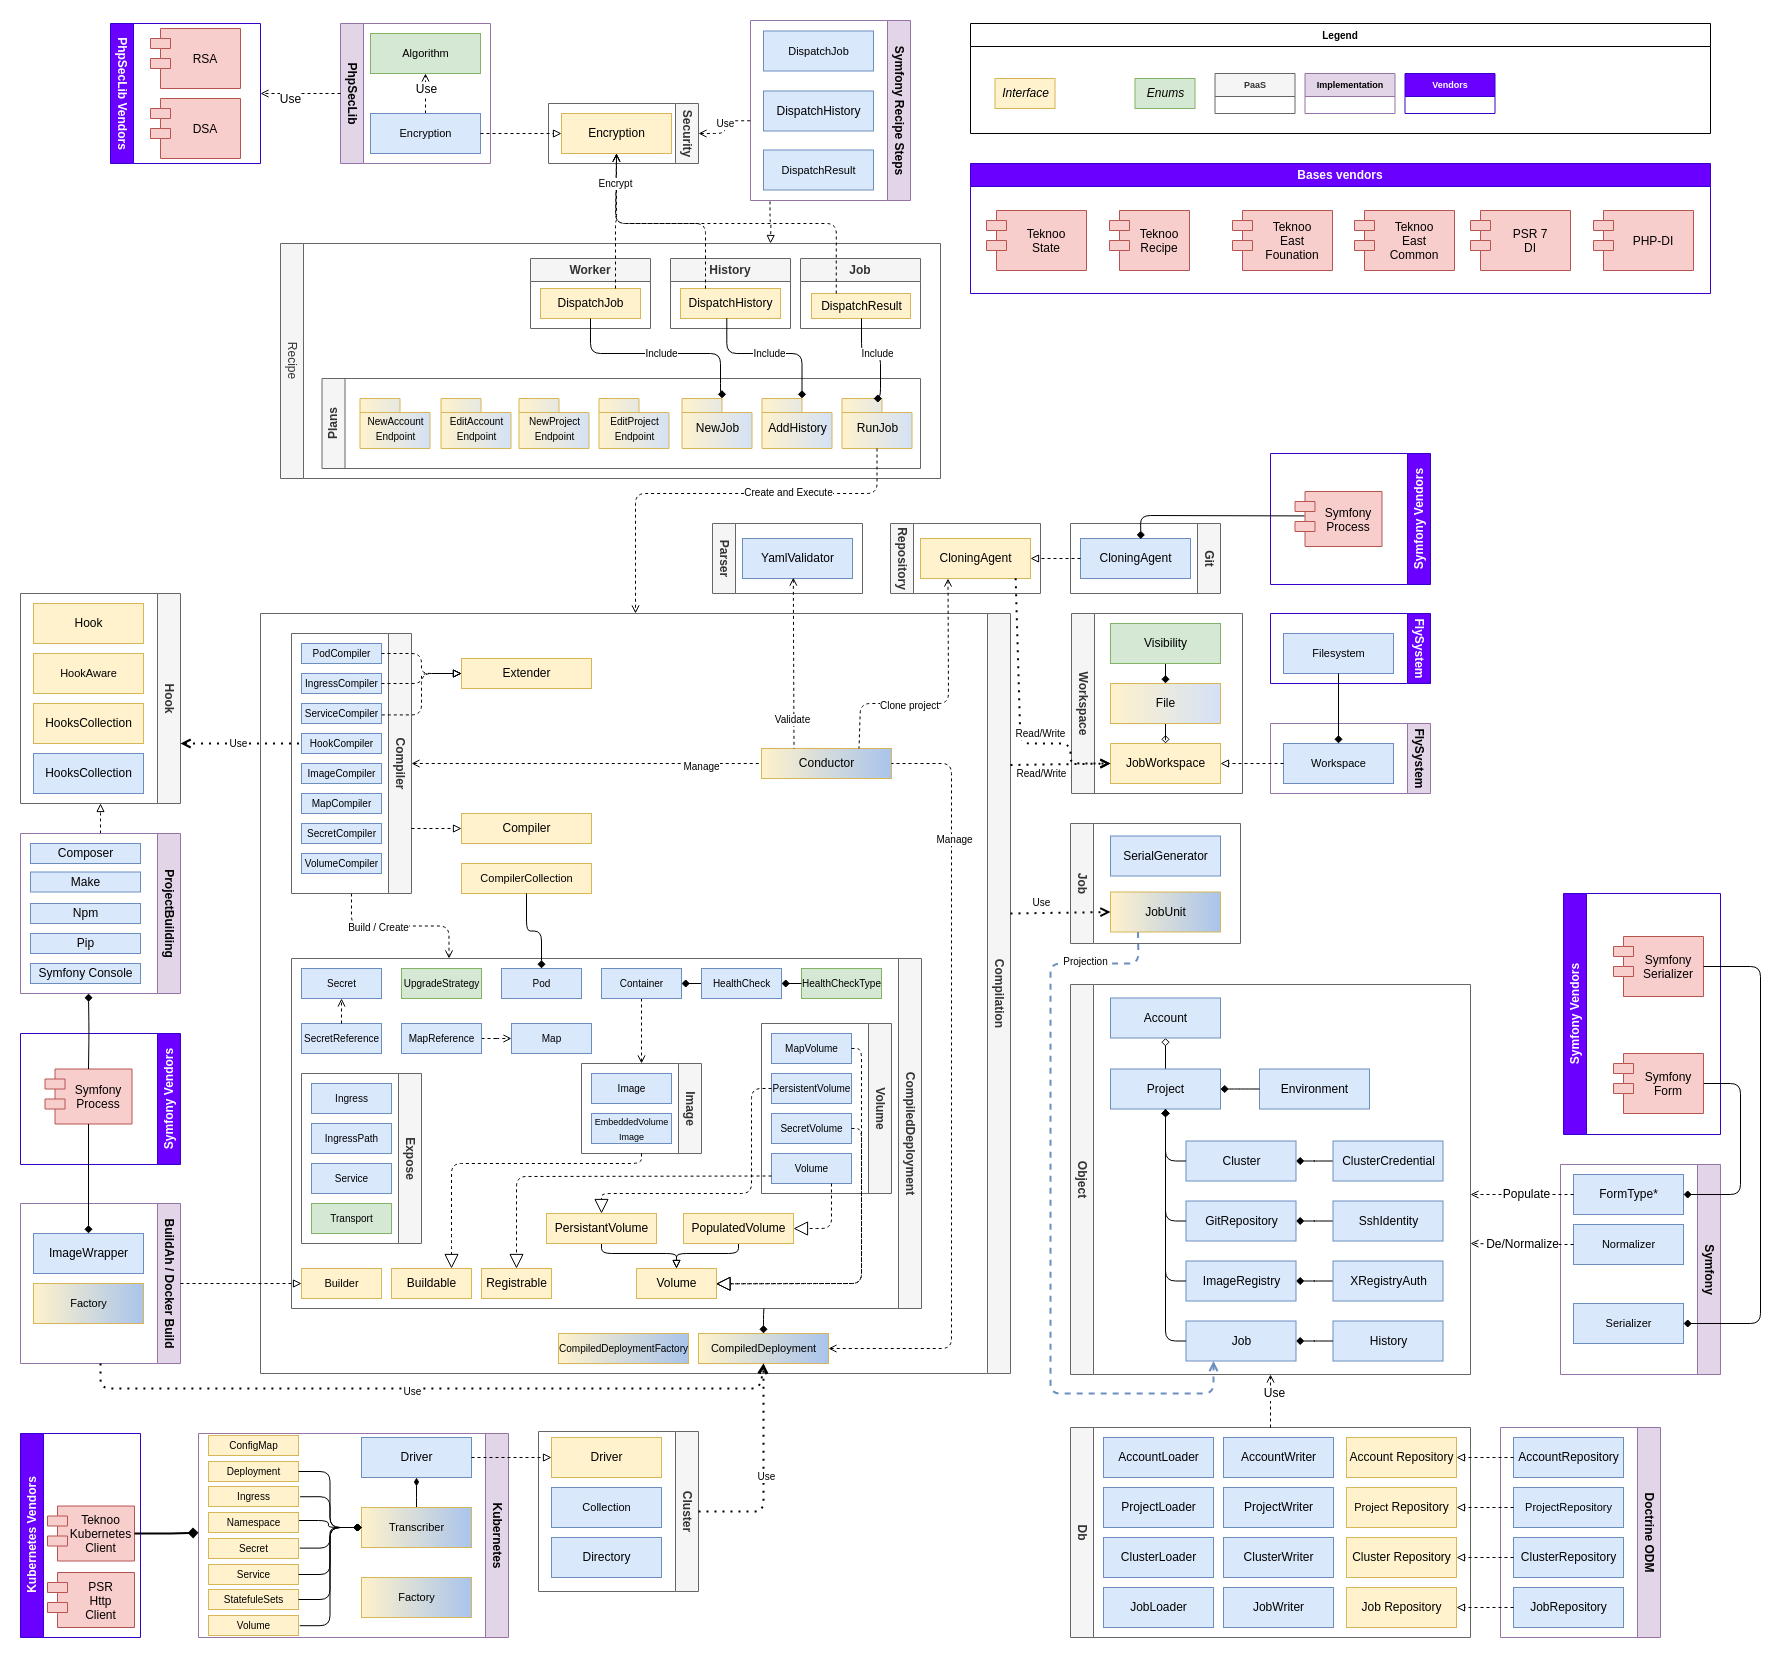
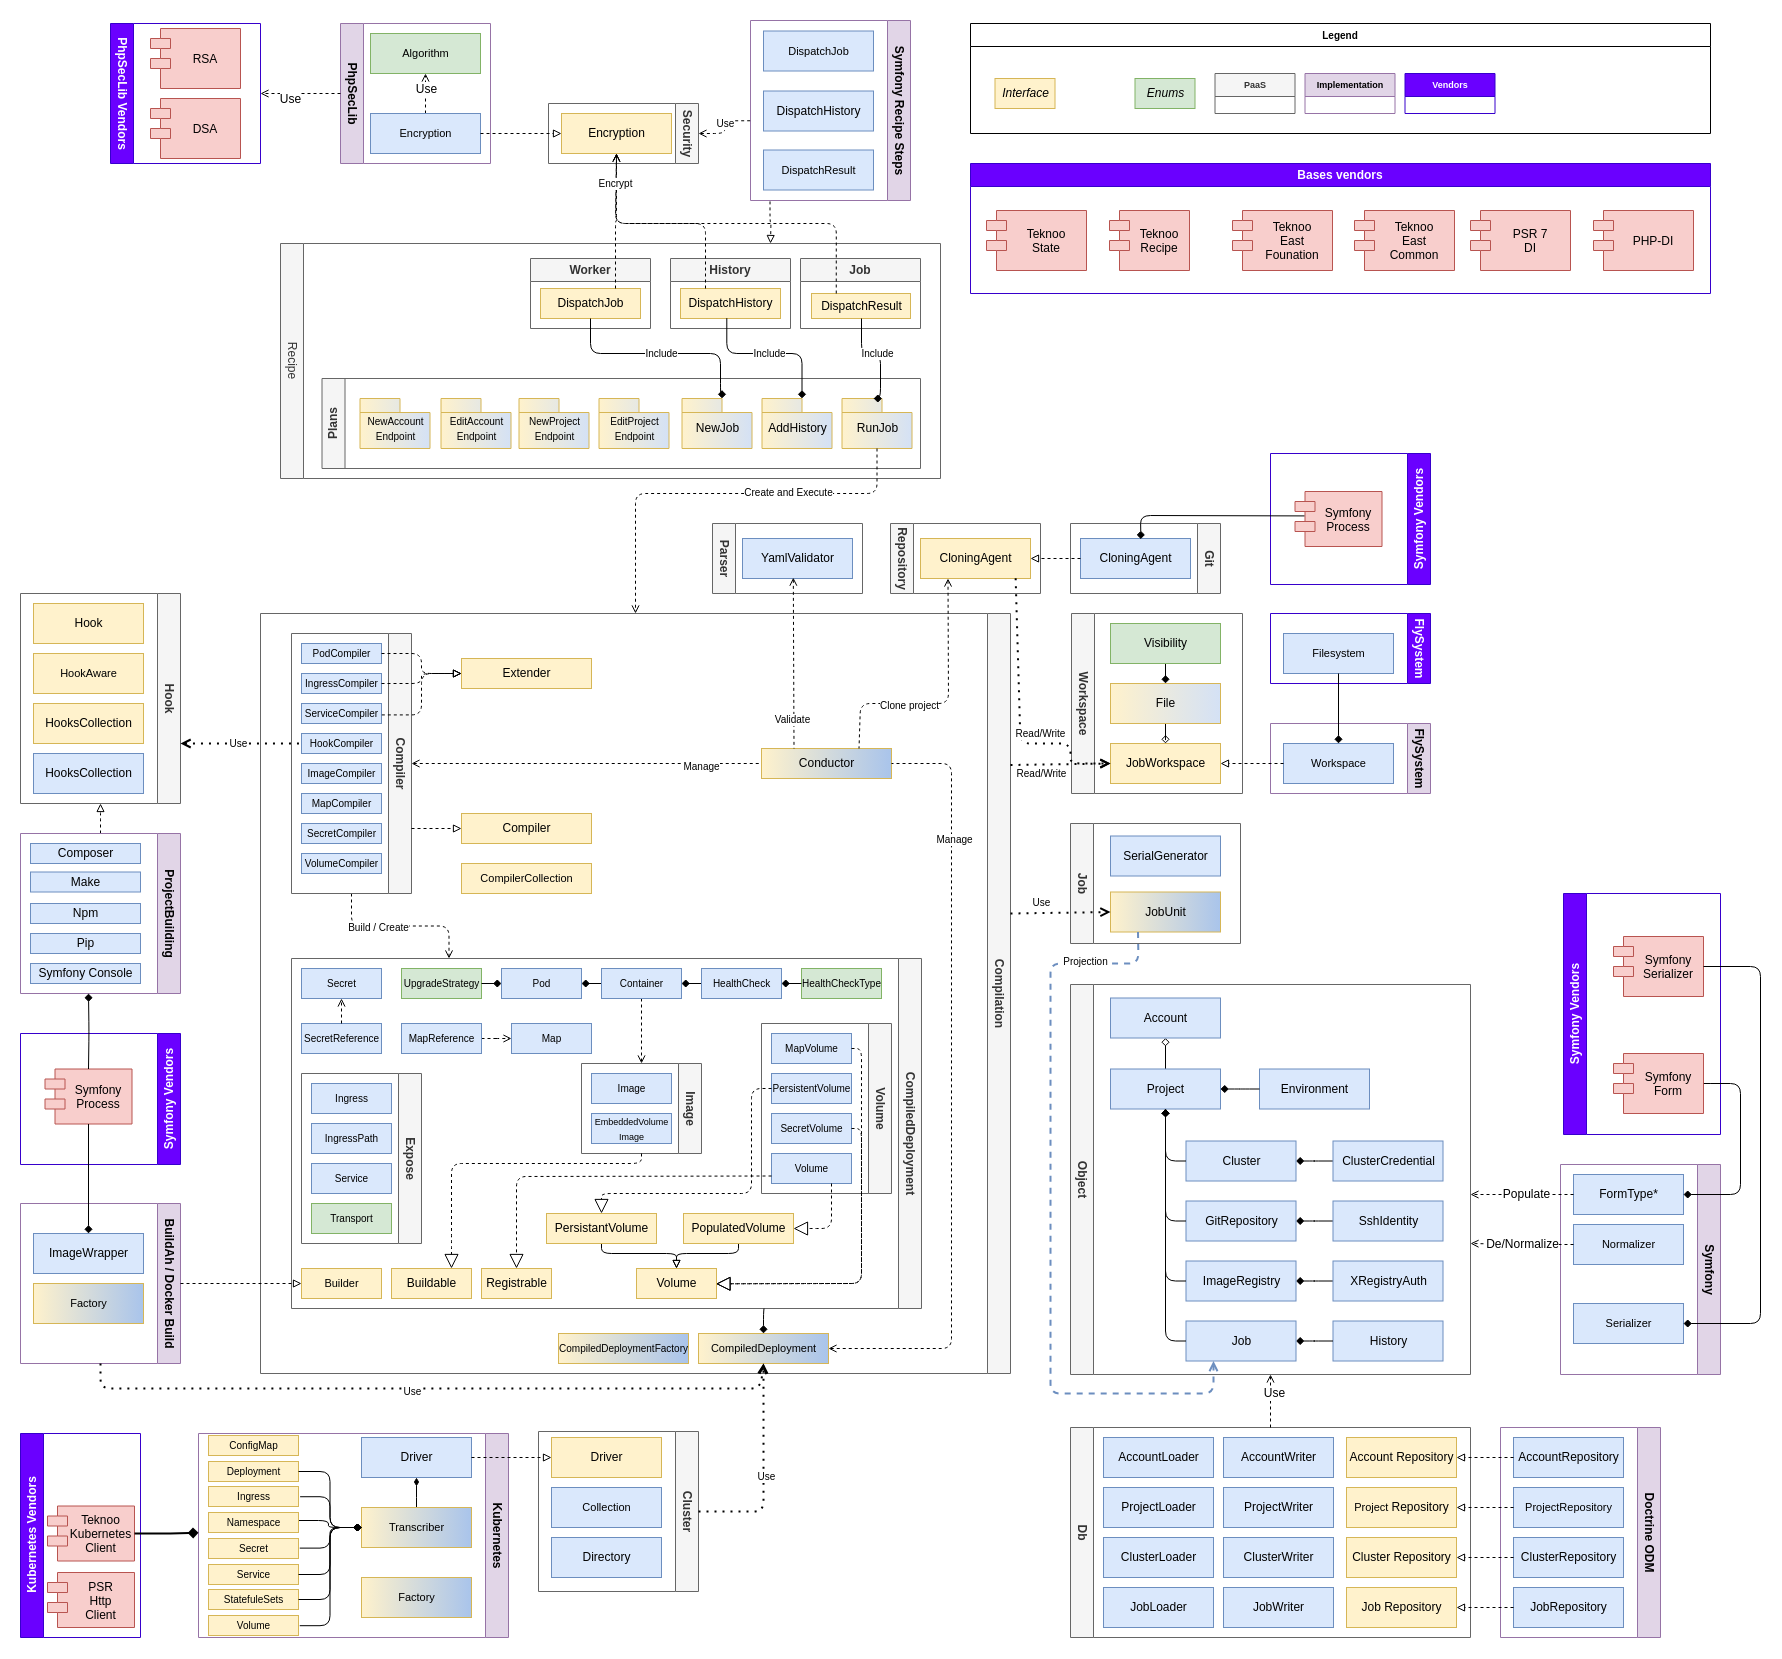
edge "CompilerCollection" -> "Pod": now "Container" -> "Pod"
edge "UpgradeStrategy" -> "Pod": added
